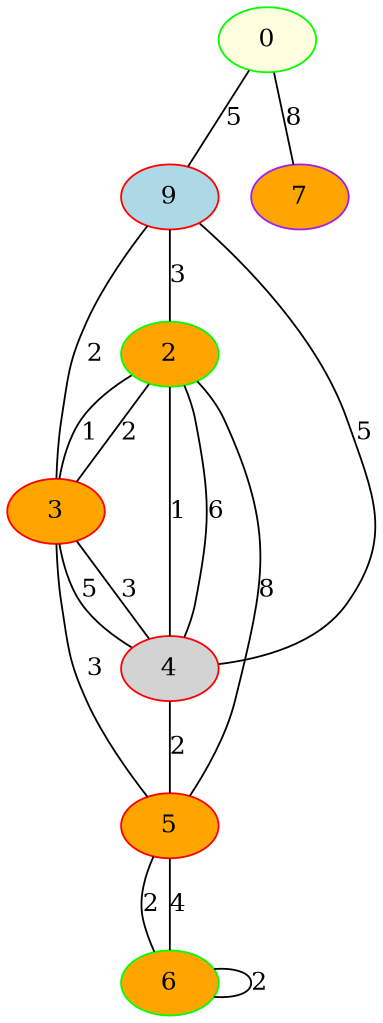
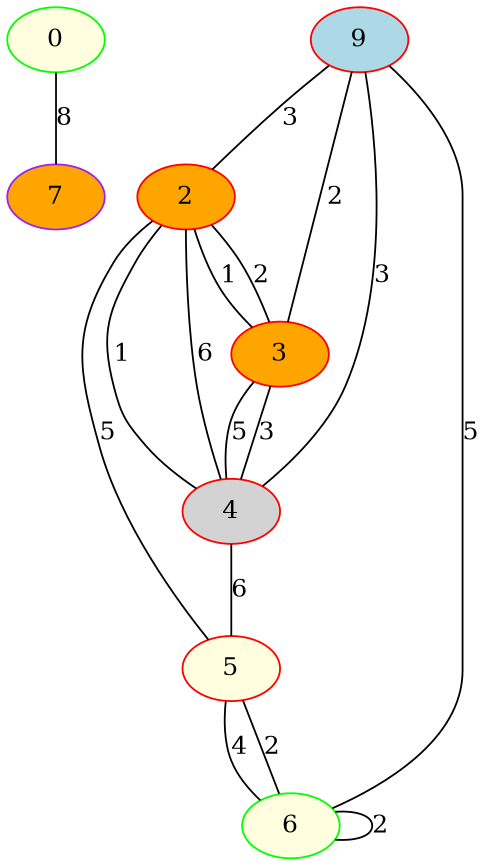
edge "0" -- "9": now "6" -- "9"
node "2": color green -> red
edge "9" -- "4": label "5" -> "3"
edge "2" -- "5": label "8" -> "5"
edge "3" -- "5": removed, label "3"
edge "4" -- "5": label "2" -> "6"
node "5": fillcolor orange -> lightyellow
node "6": fillcolor orange -> lightyellow
